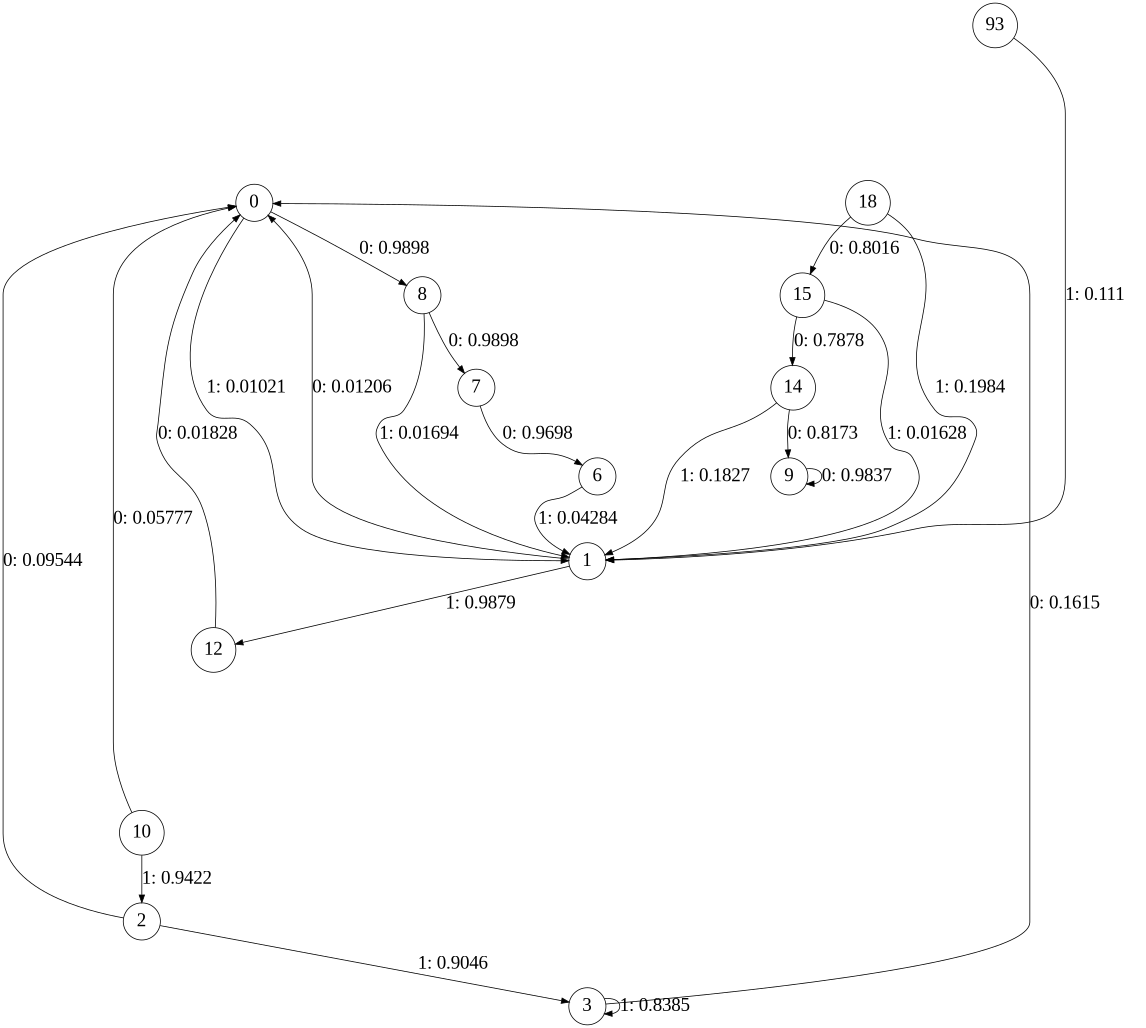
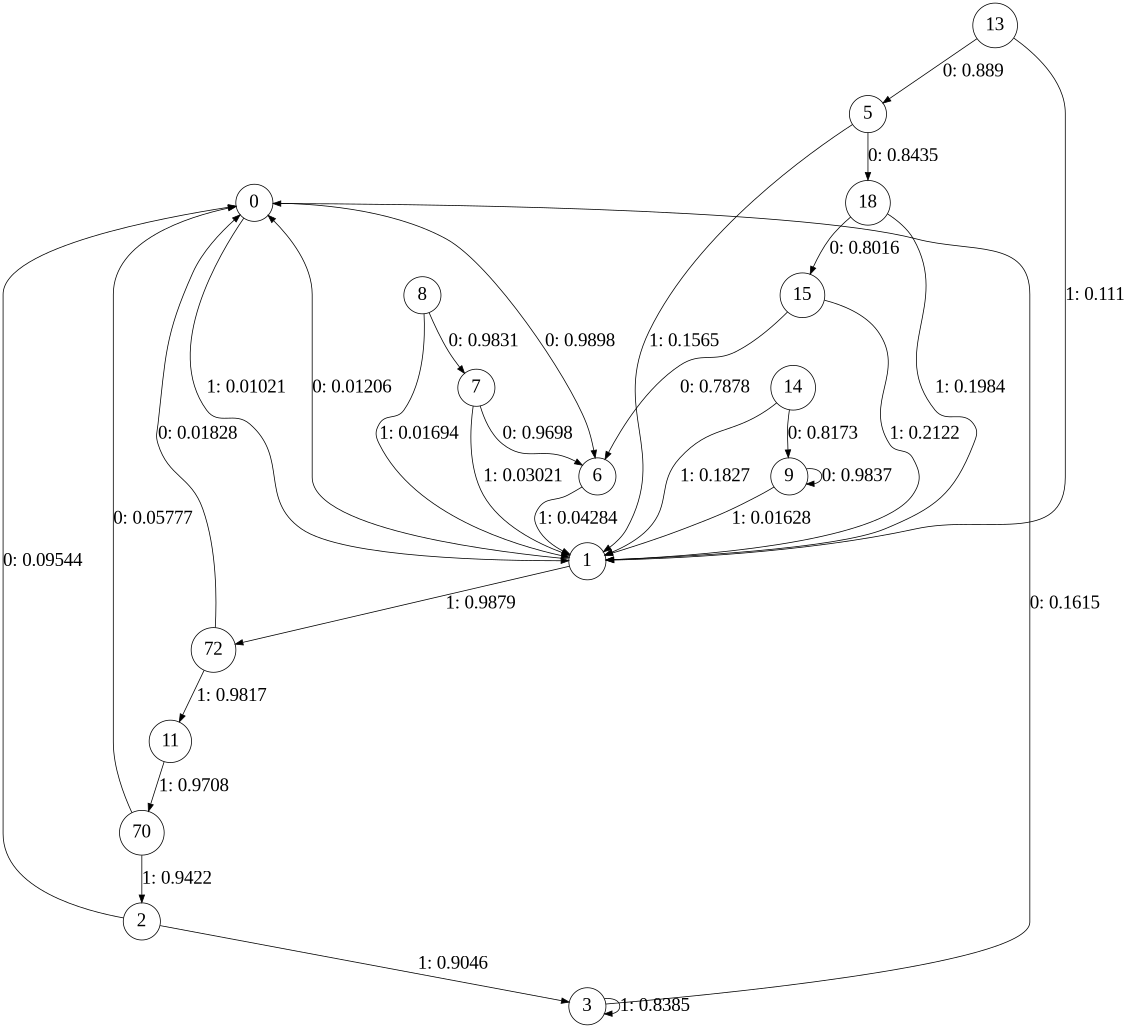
node "93": label "93" -> "13"
node "5": added
edge "0" -> "8": now "0" -> "6"
edge "15" -> "14": now "15" -> "6"
edge "8" -> "7": label "0: 0.9898   " -> "0: 0.9831   "
edge "15" -> "1": label "1: 0.01628  " -> "1: 0.2122   "
edge "7" -> "1": added, label "1: 0.03021"
edge "9" -> "1": added, label "1: 0.01628"
node "12": label "12" -> "72"
node "11": added
node "10": label "10" -> "70"
